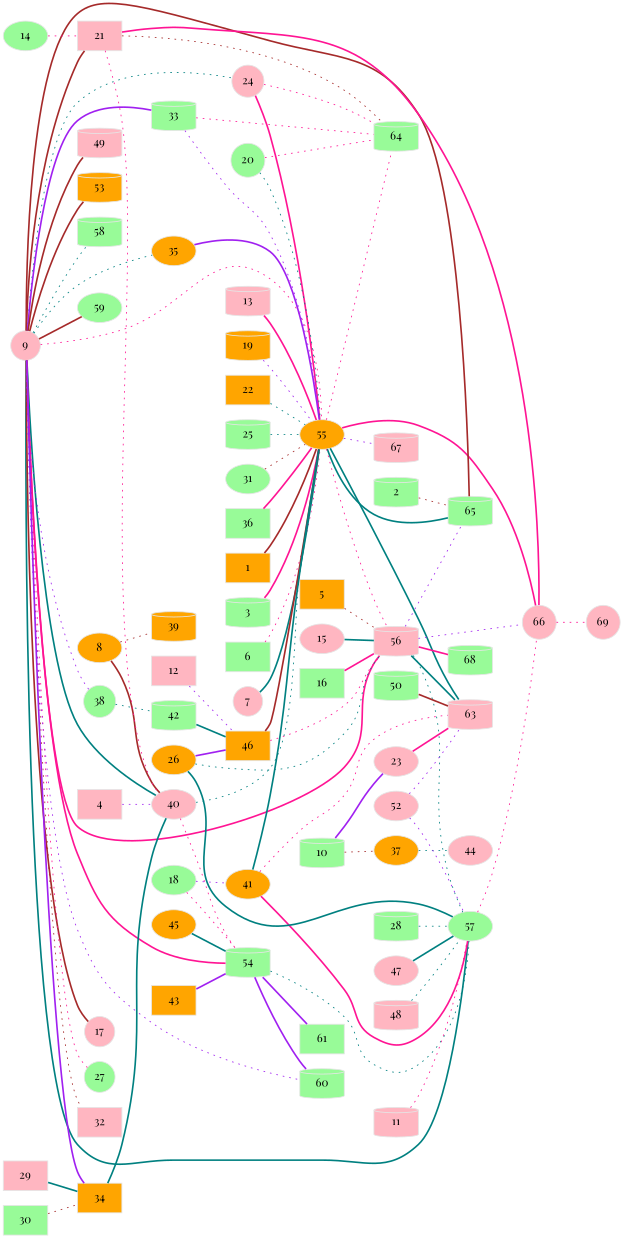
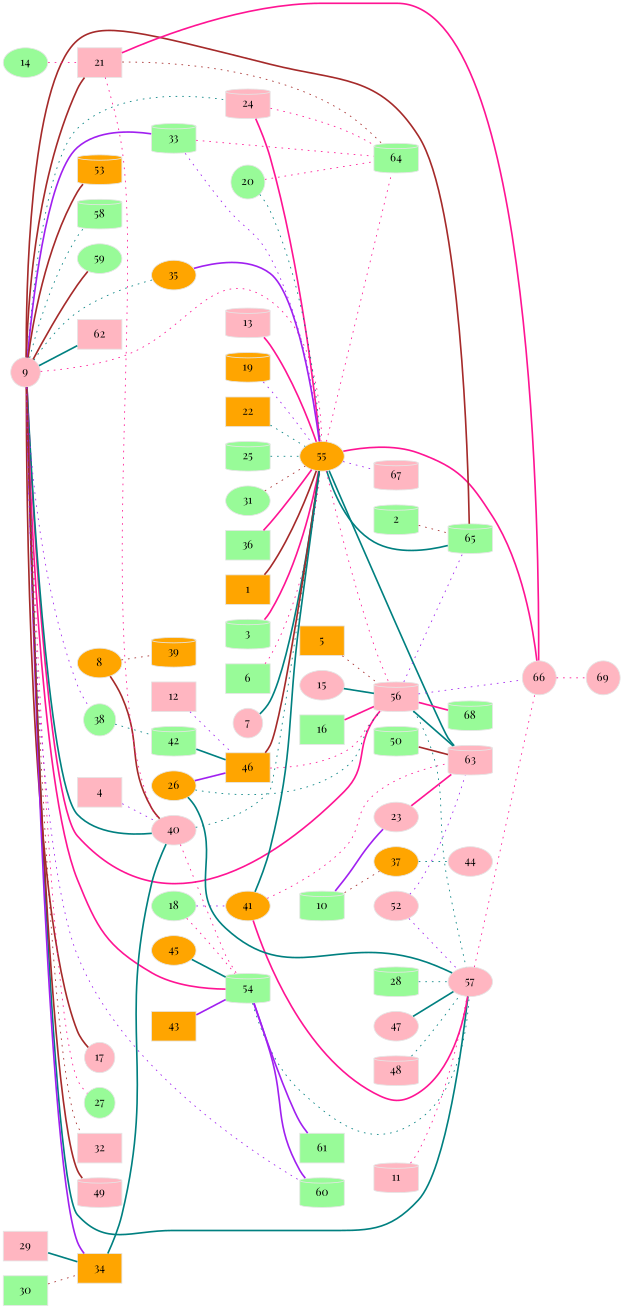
node "24": shape circle -> cylinder
node "62": added
node "57": fillcolor palegreen -> lightpink
